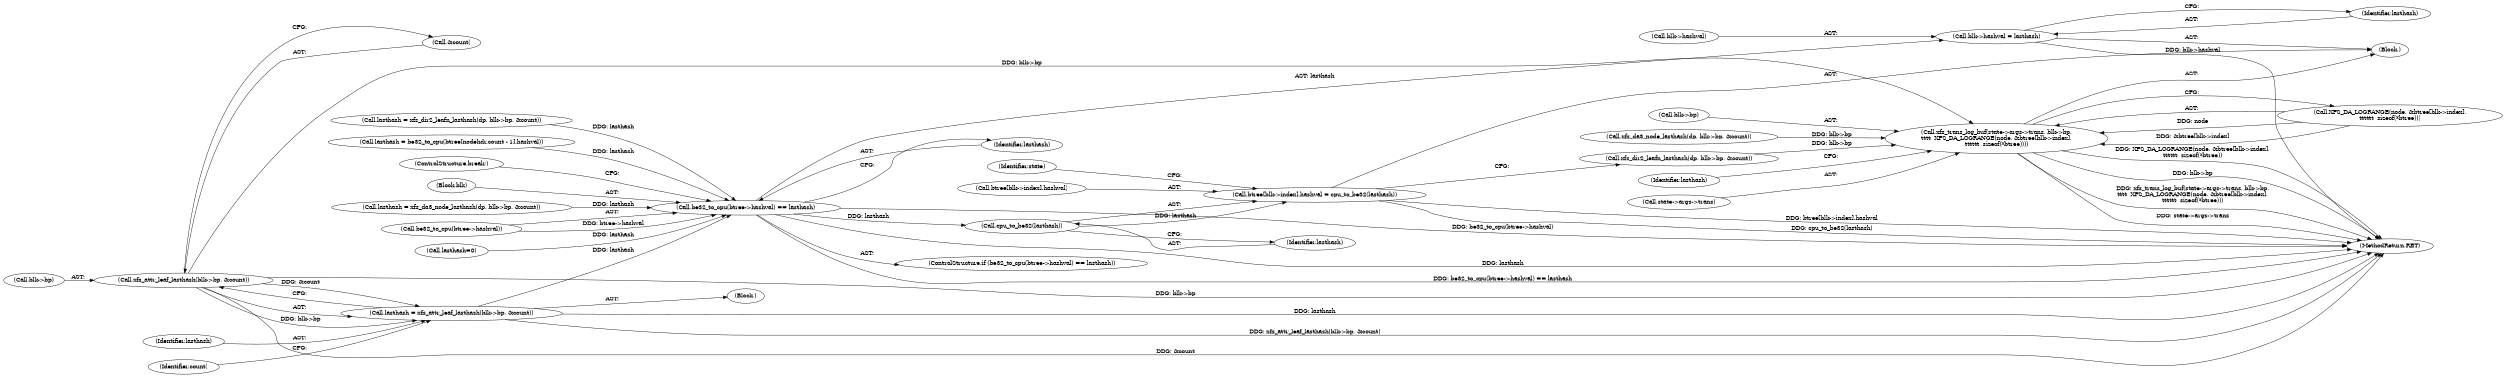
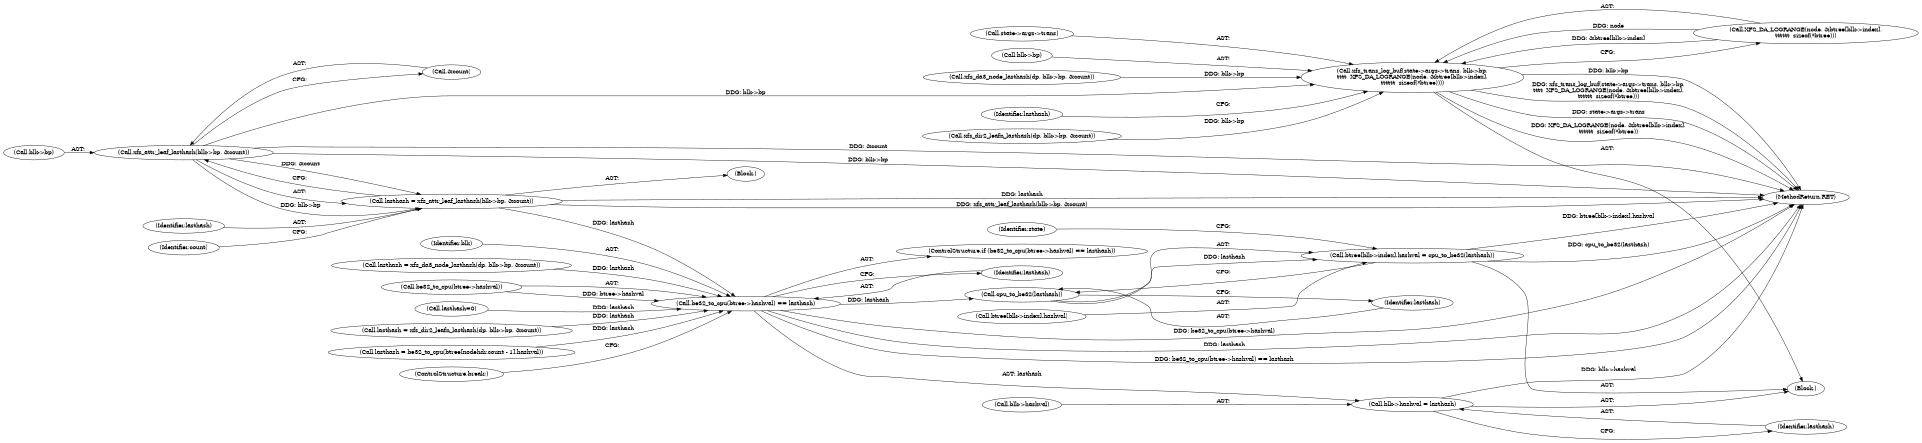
edge "(Call,btree[blk->index].hashval = cpu_to_be32(lasthash))" -> "(Call,xfs_dir2_leafn_lasthash(dp, blk->bp, &count))": now "(Call,btree[blk->index].hashval = cpu_to_be32(lasthash))" -> "(Call,cpu_to_be32(lasthash))"
node "(Block,blk)": label "(Block,blk)" -> "(Identifier,blk)"
